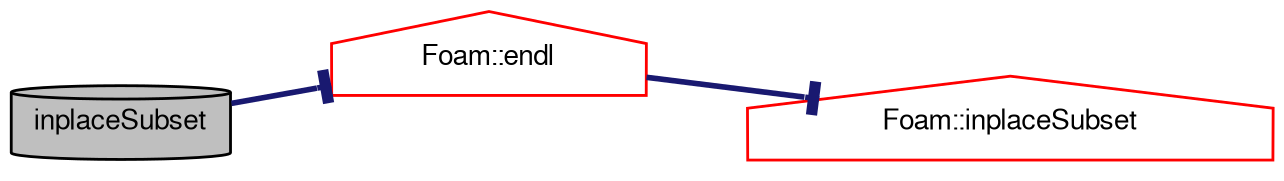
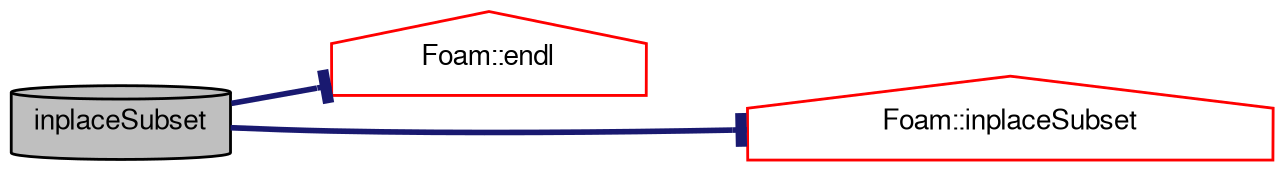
edge "Foam::endl" -> "Foam::inplaceSubset": now "inplaceSubset" -> "Foam::inplaceSubset"
